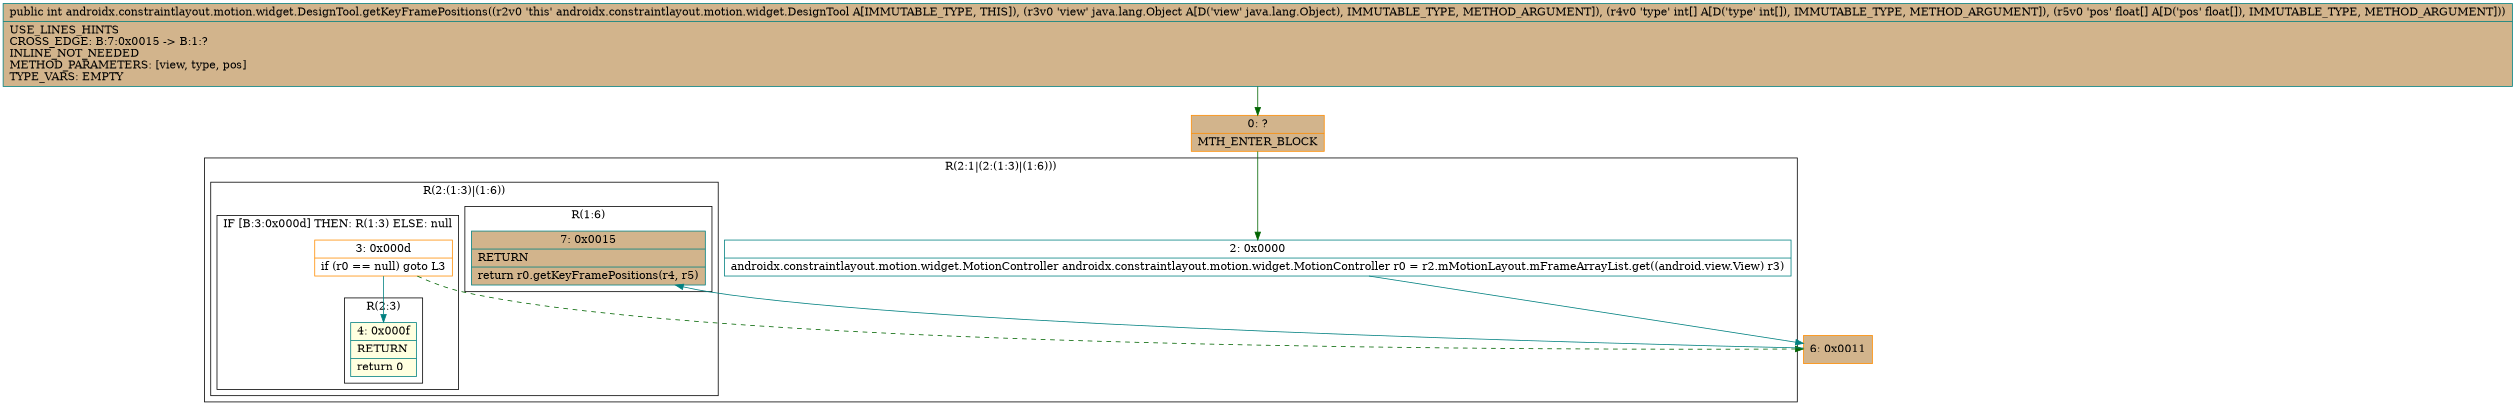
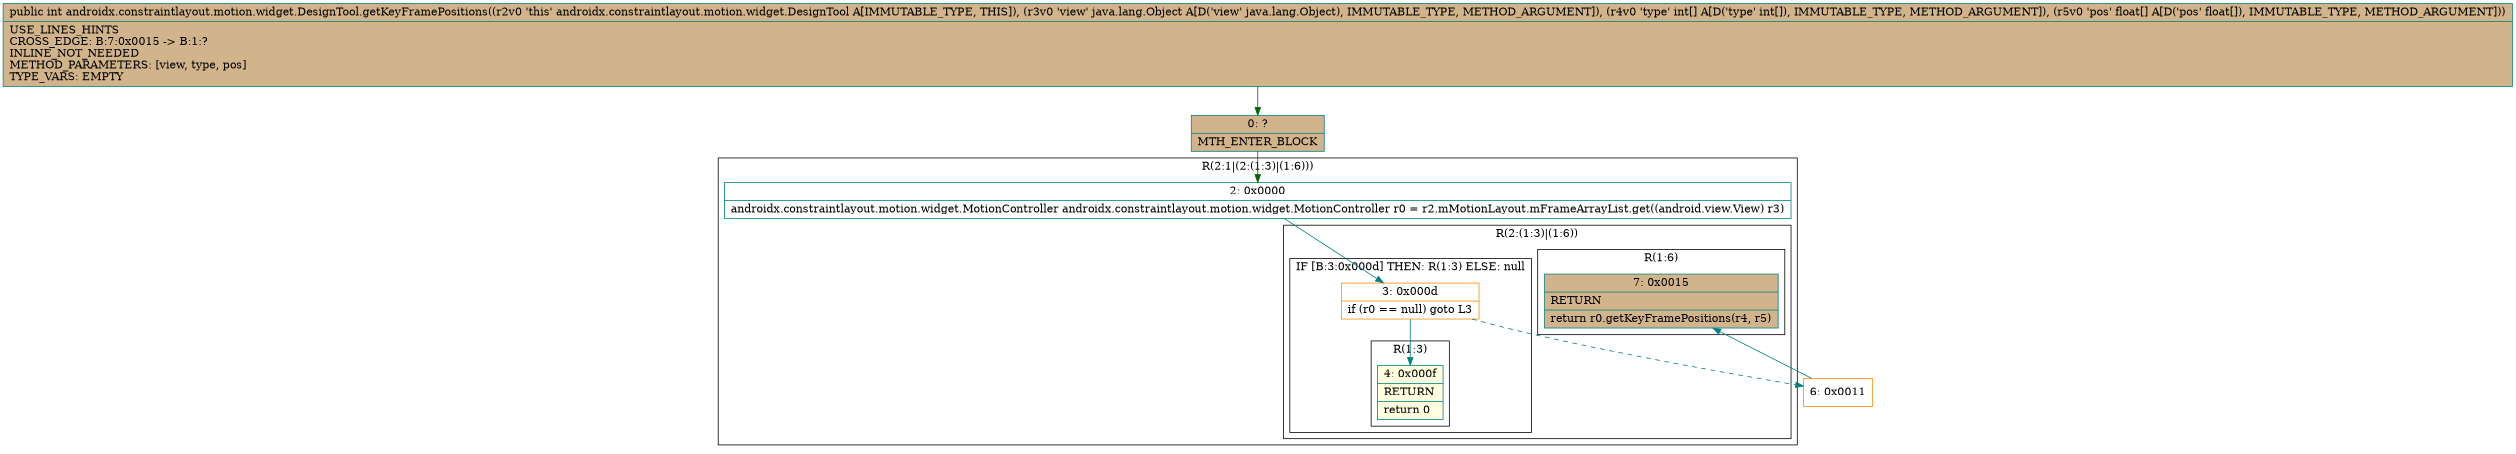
node "0: ?": color darkorange -> teal
cluster "R(2:3)": label "R(2:3)" -> "R(1:3)"
edge "2: 0x0000" -> "6: 0x0011": now "2: 0x0000" -> "3: 0x000d"
edge "3: 0x000d" -> "6: 0x0011": color darkgreen -> teal
node "6: 0x0011": fillcolor tan -> white
